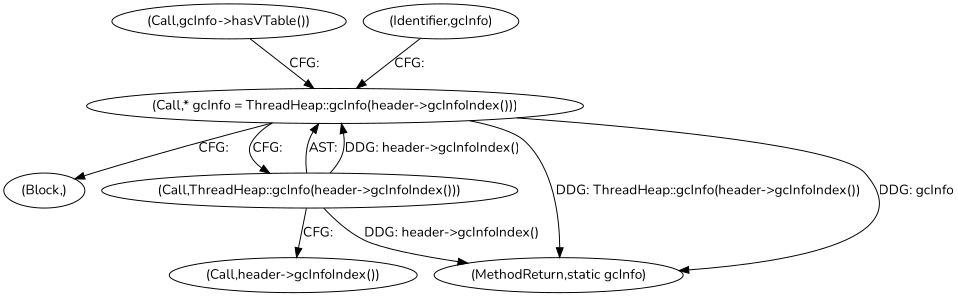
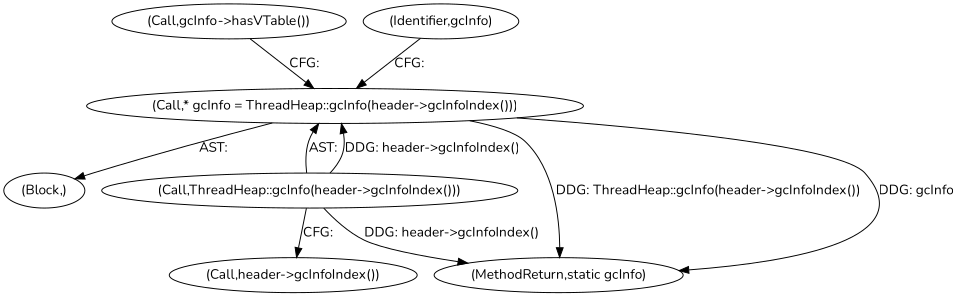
edge "(Call,* gcInfo = ThreadHeap::gcInfo(header->gcInfoIndex()))" -> "(Call,ThreadHeap::gcInfo(header->gcInfoIndex()))": removed, label "CFG:"
edge "(Call,* gcInfo = ThreadHeap::gcInfo(header->gcInfoIndex()))" -> "(Block,)": label "CFG: " -> "AST: "
